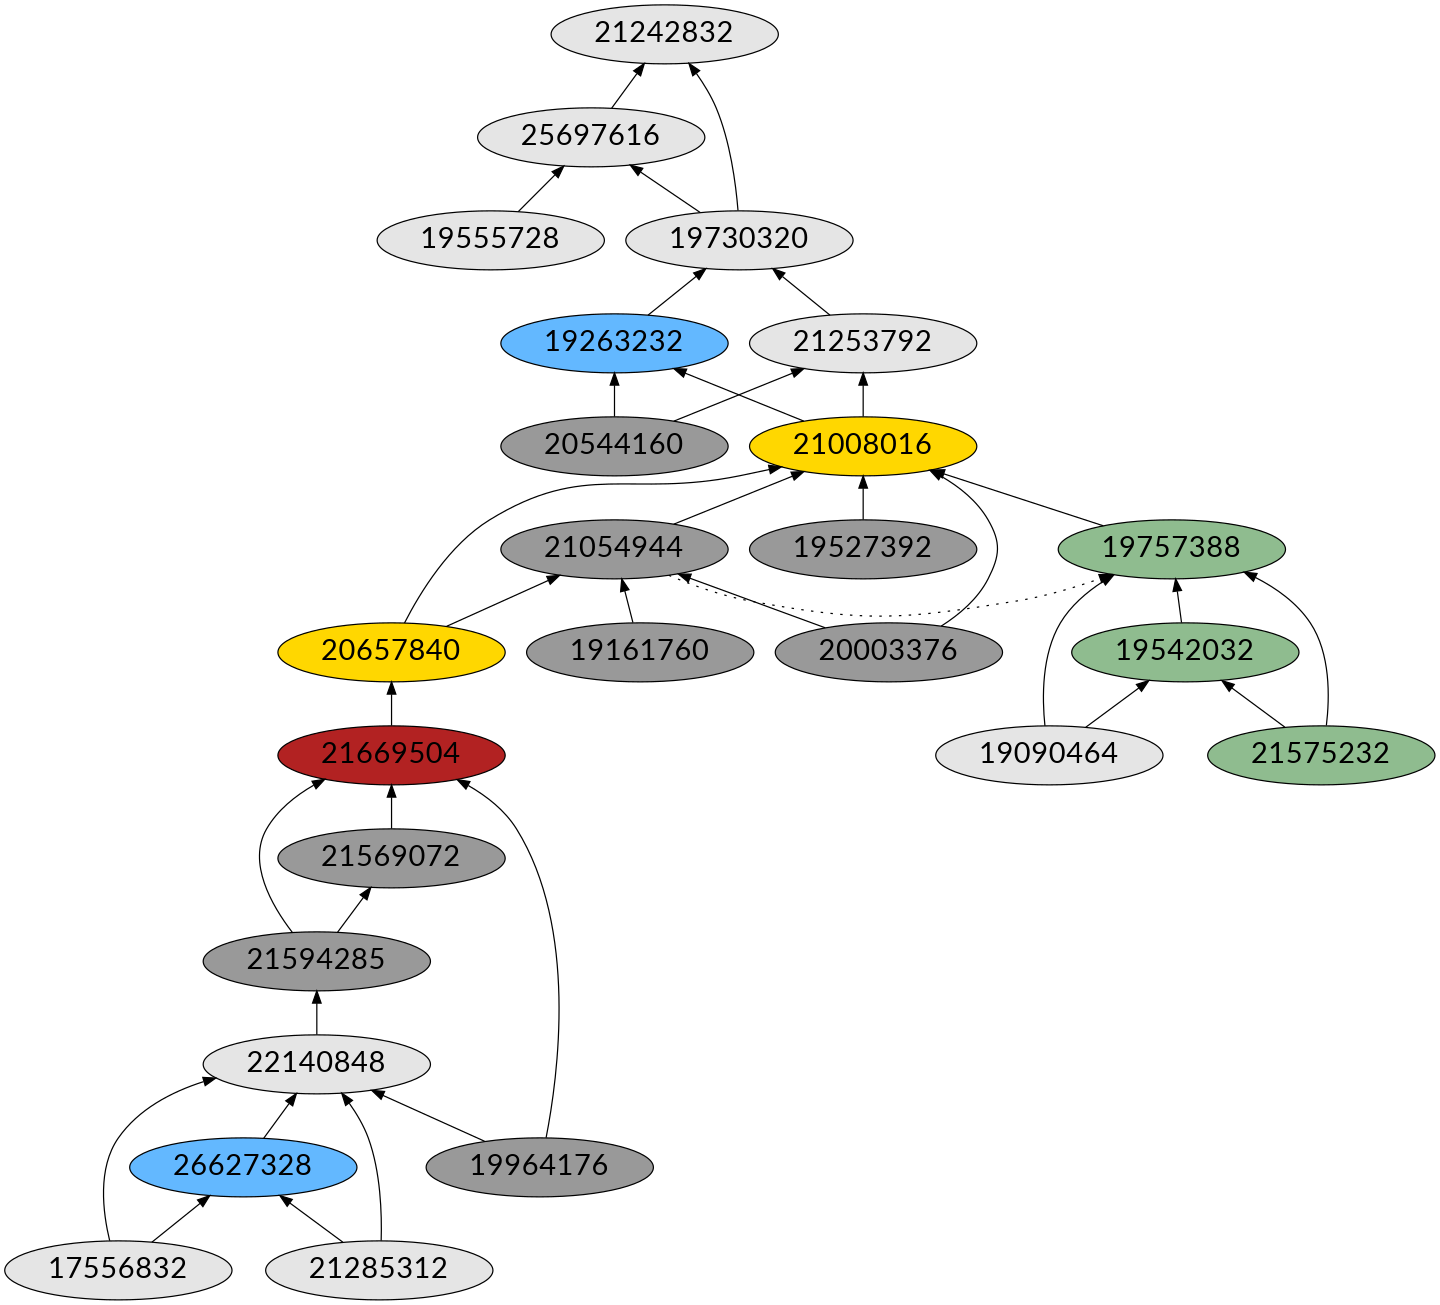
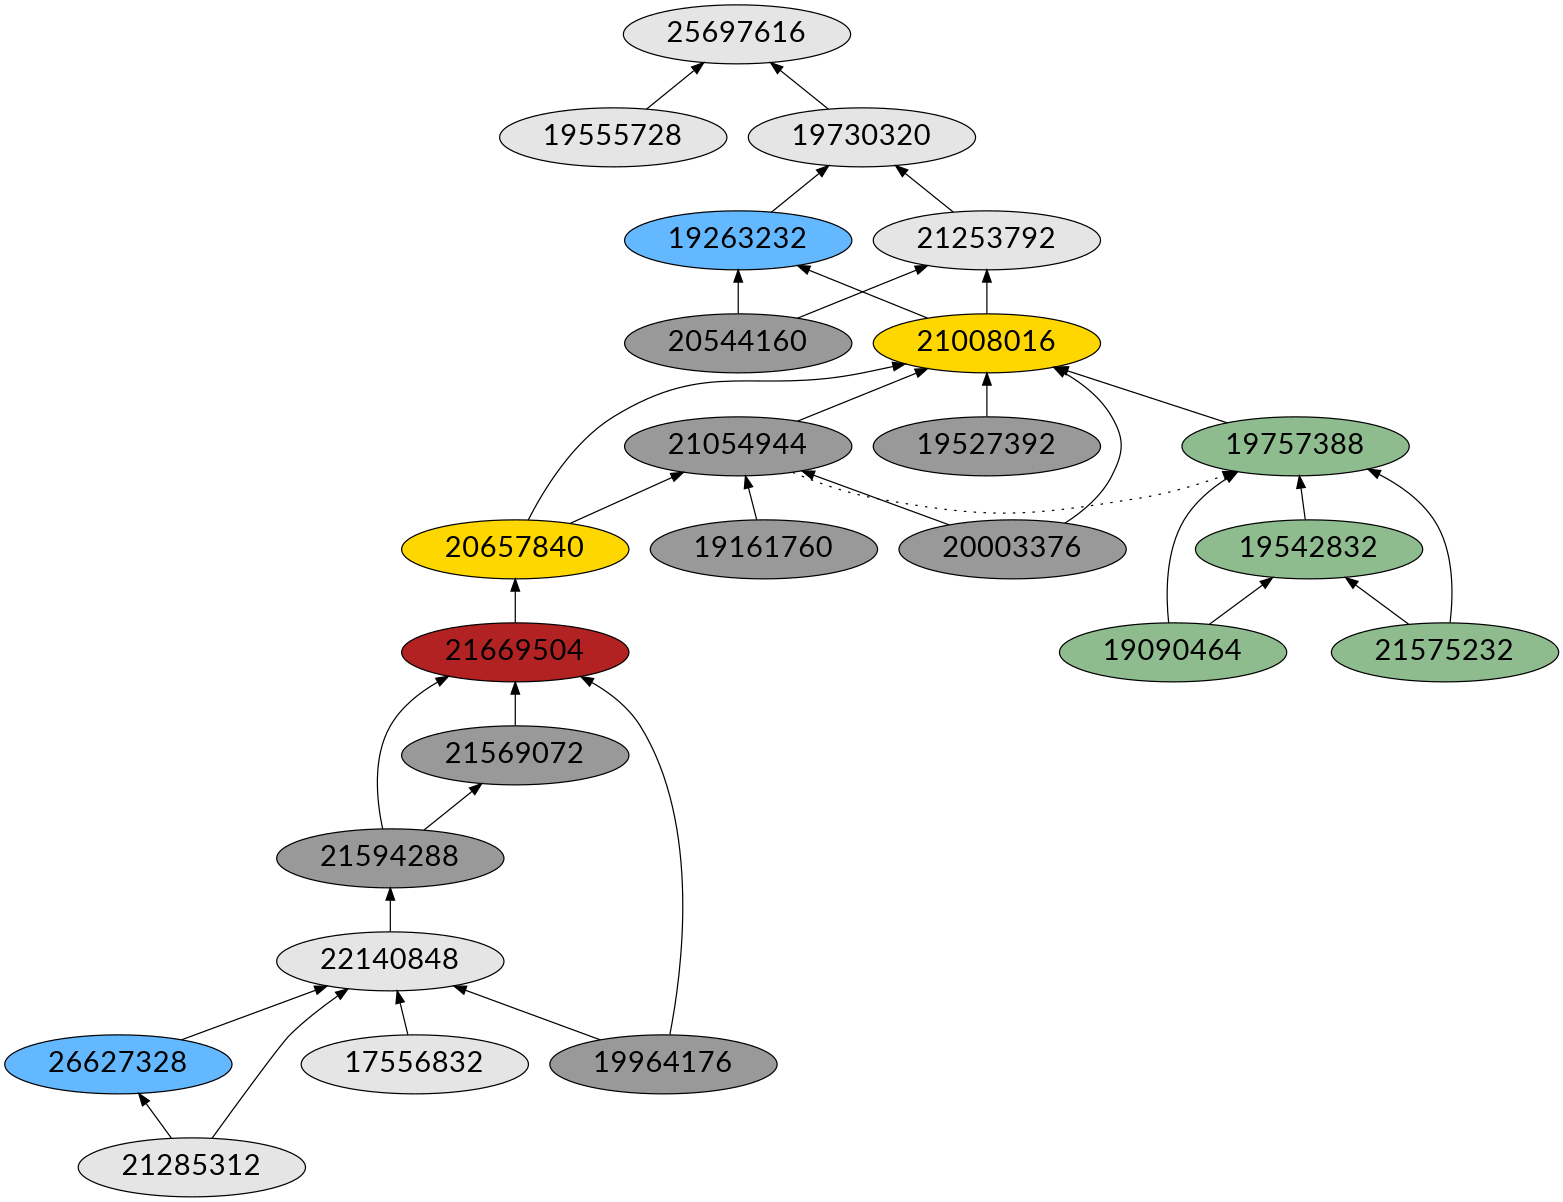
node "21242832": removed
node "19542032": label "19542032" -> "19542832"
node "19090464": fillcolor grey90 -> darkseagreen
node "21594285": label "21594285" -> "21594288"
edge "17556832" -> "26627328": removed
